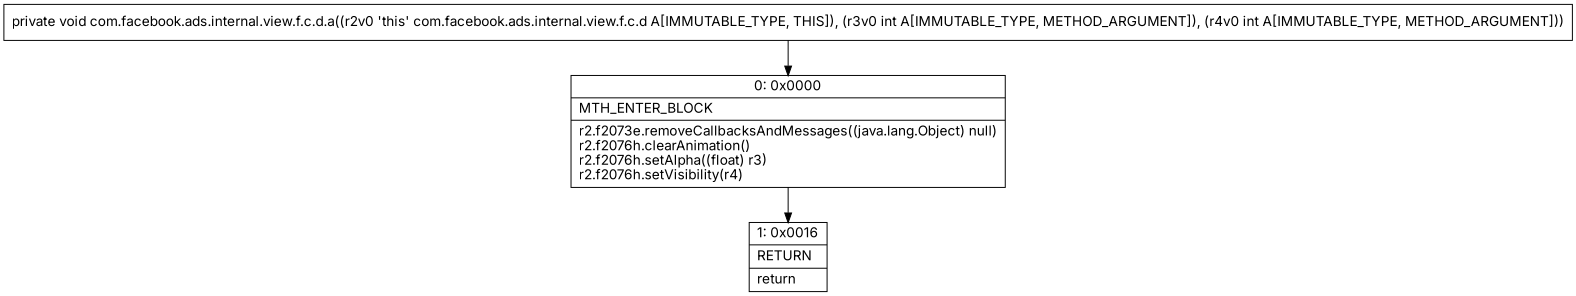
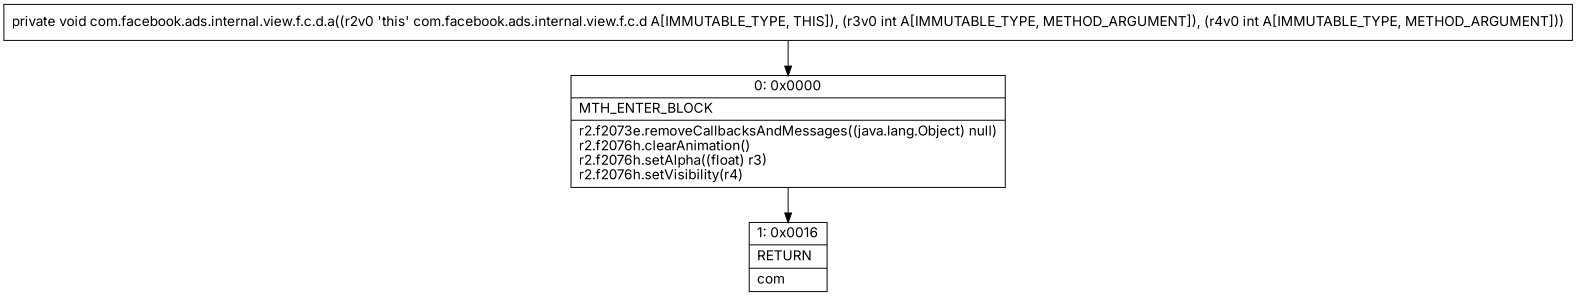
node "1: 0x0016": text "return" -> "com"
